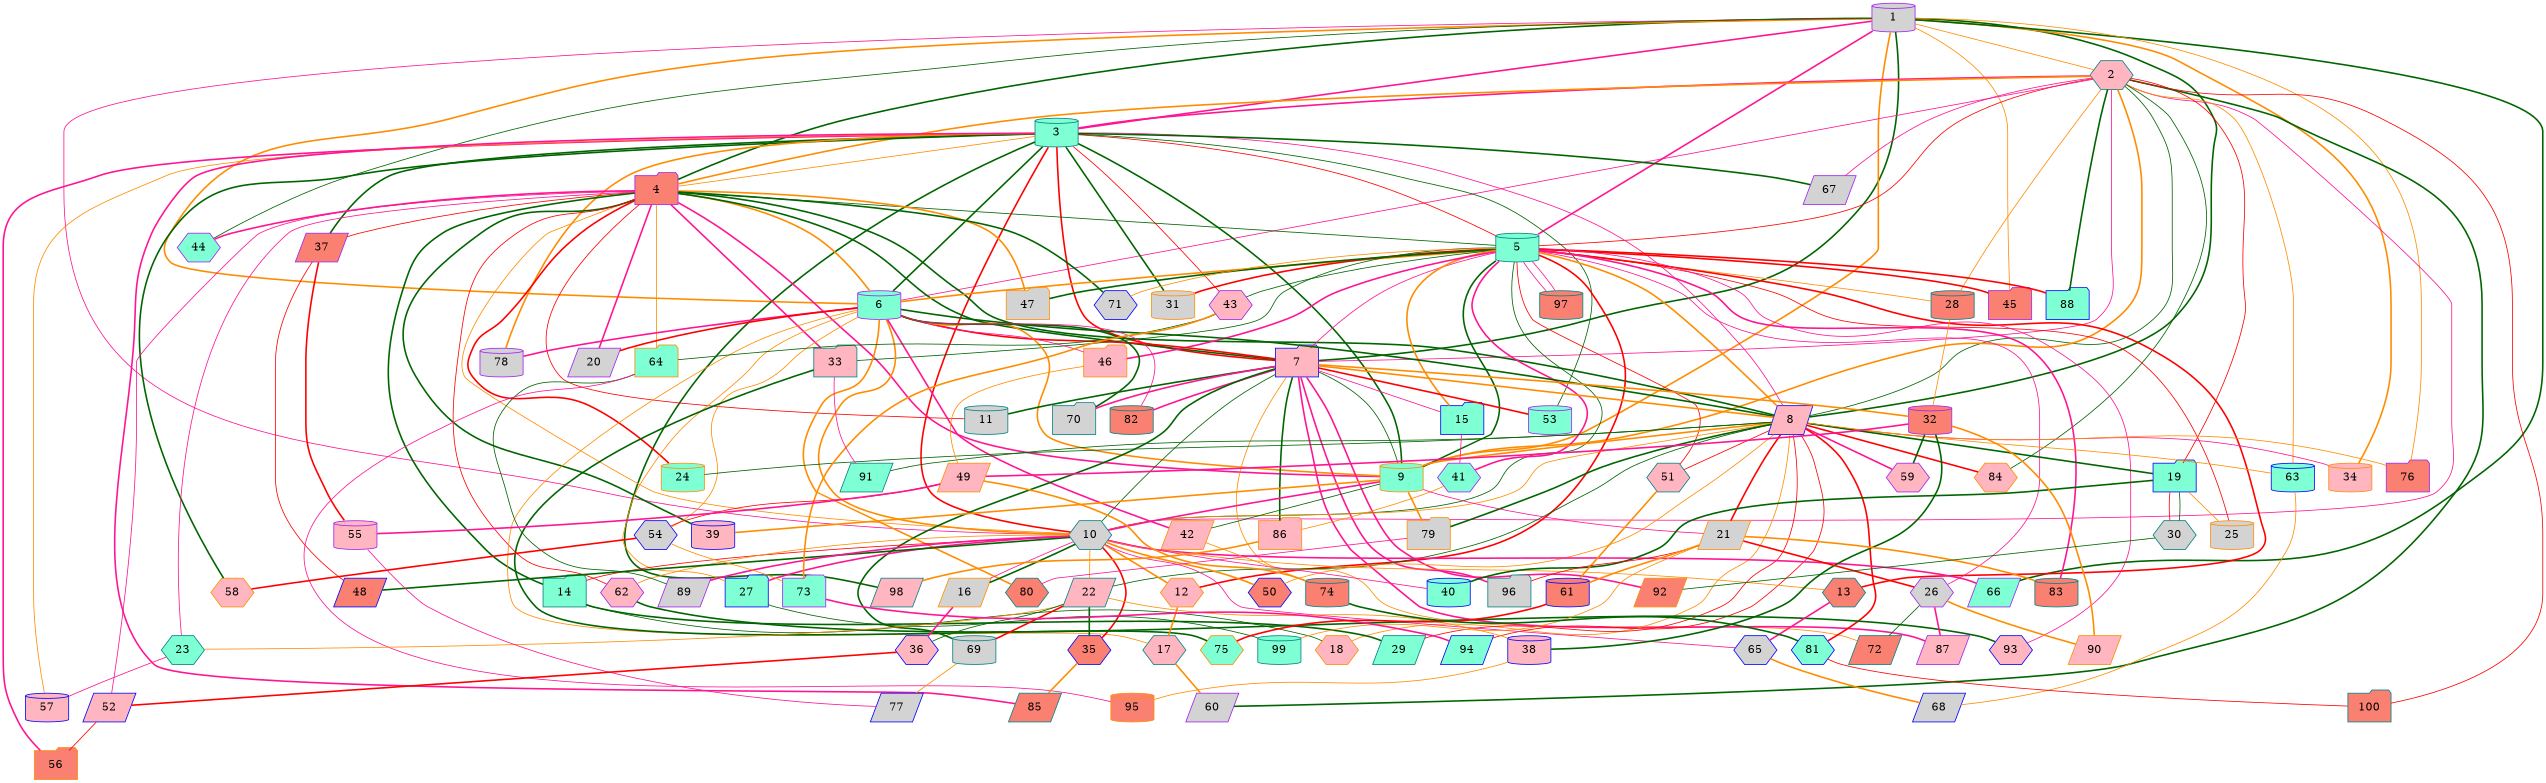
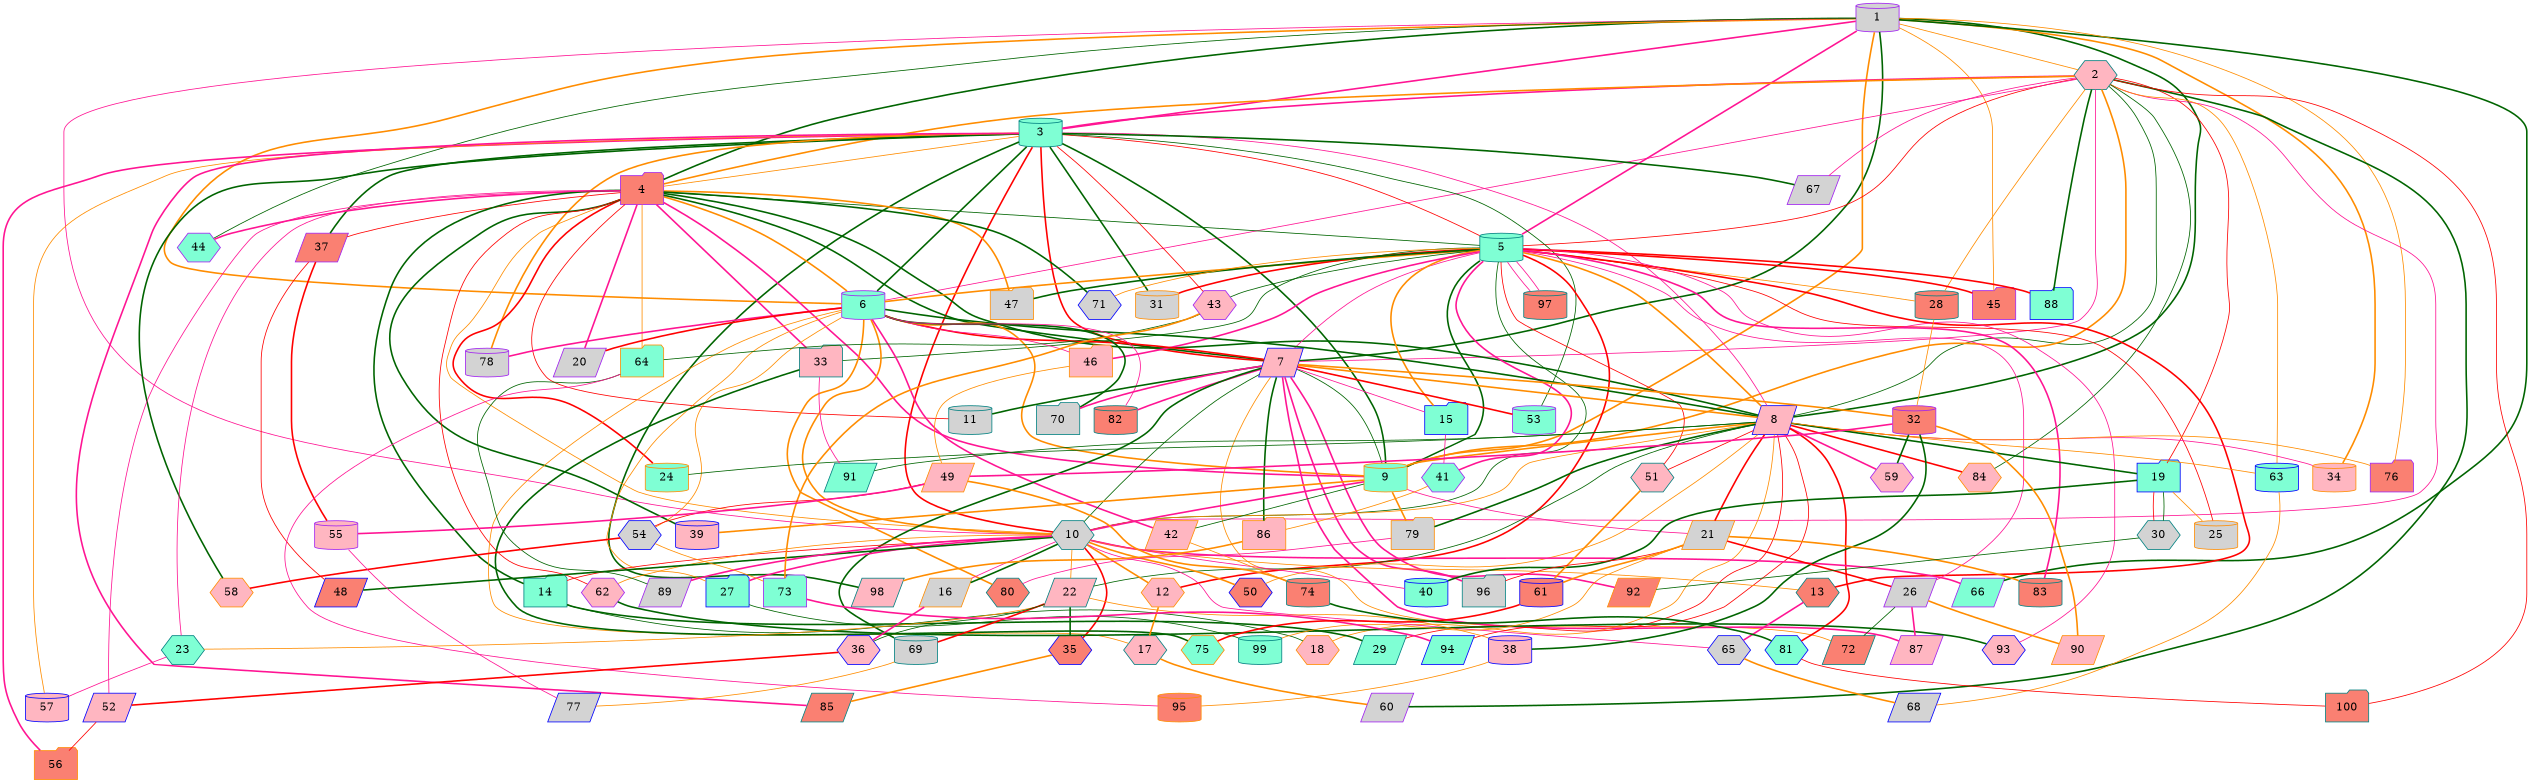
node "7": shape folder -> parallelogram
node "26": shape hexagon -> parallelogram
